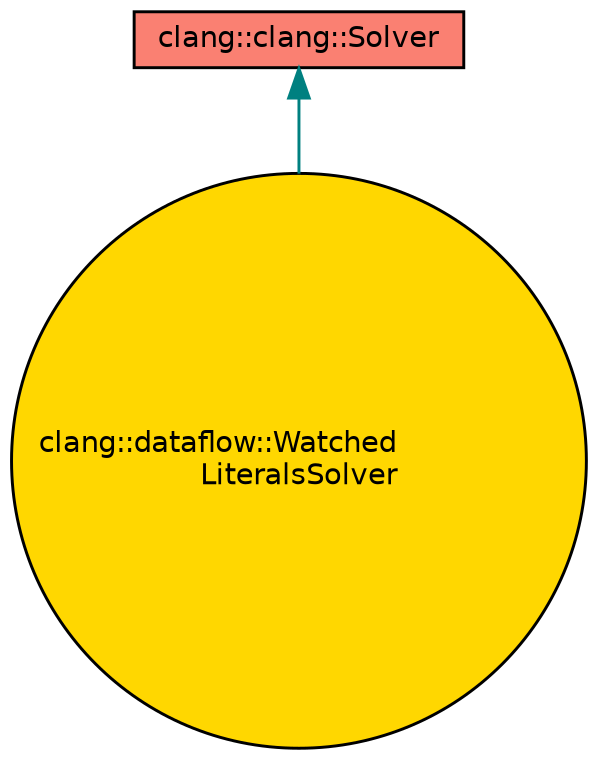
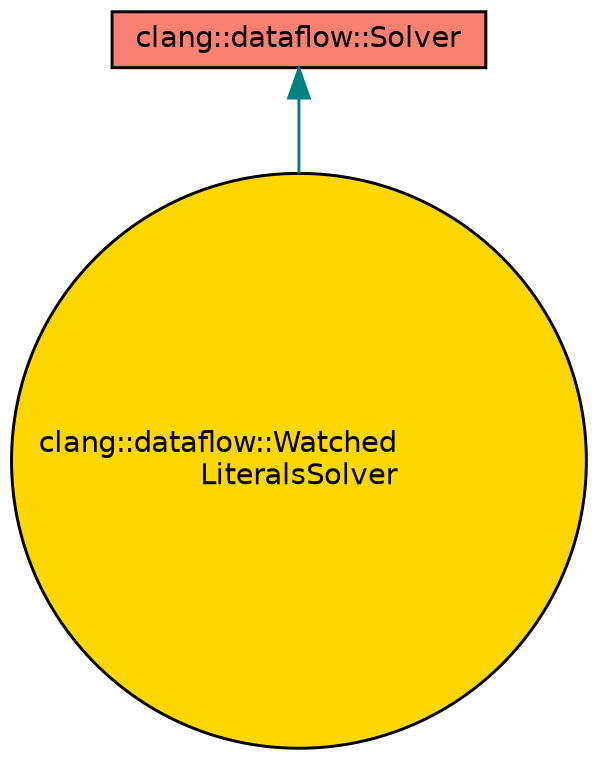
node "clang::clang::Solver": label "clang::clang::Solver" -> "clang::dataflow::Solver"
